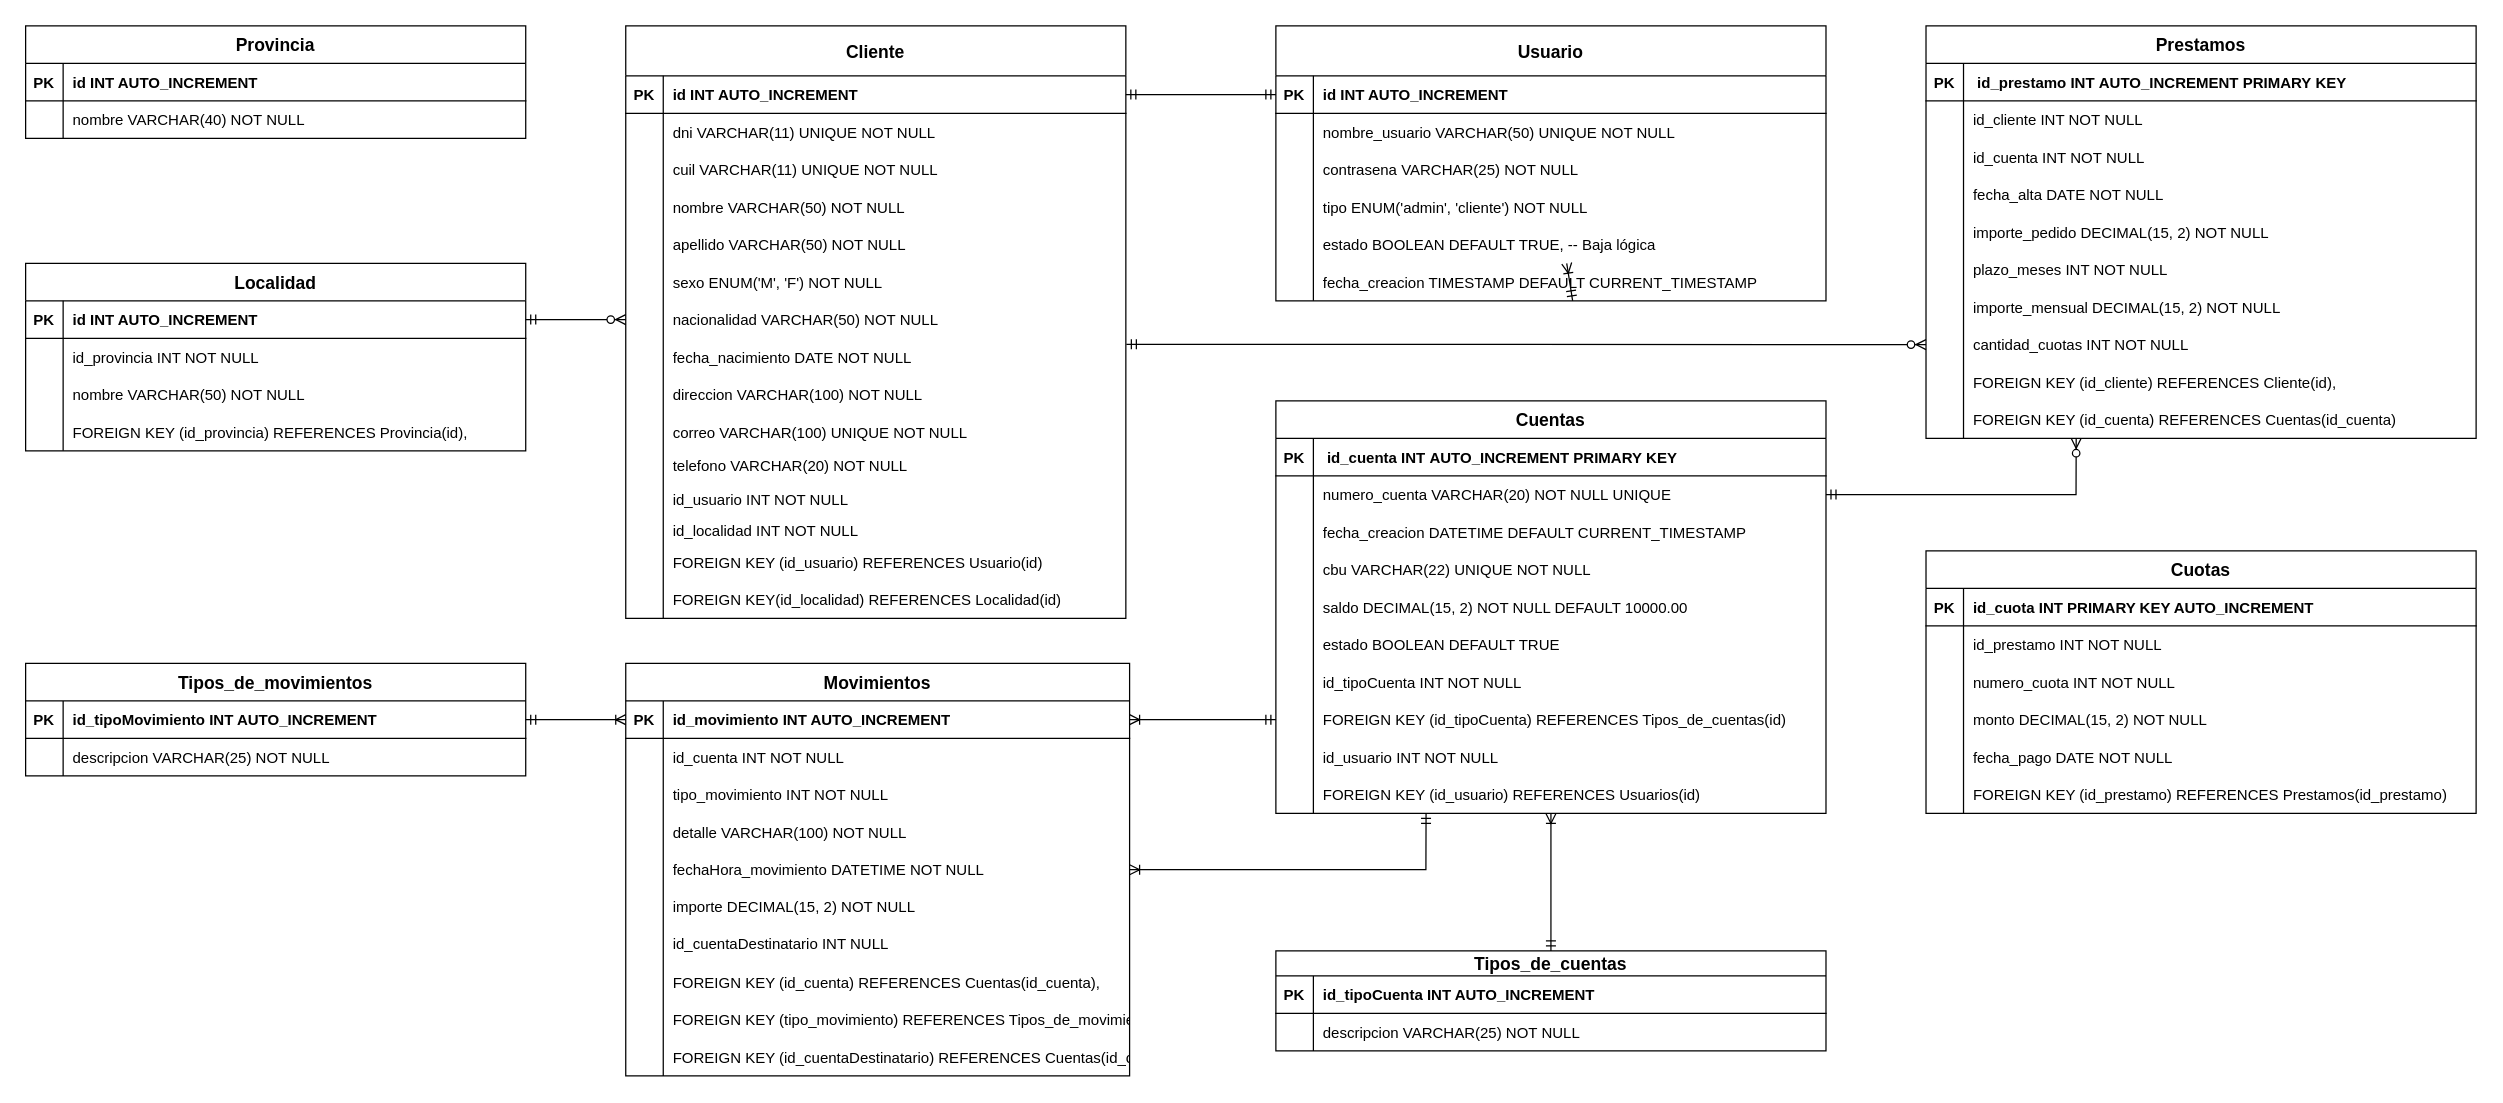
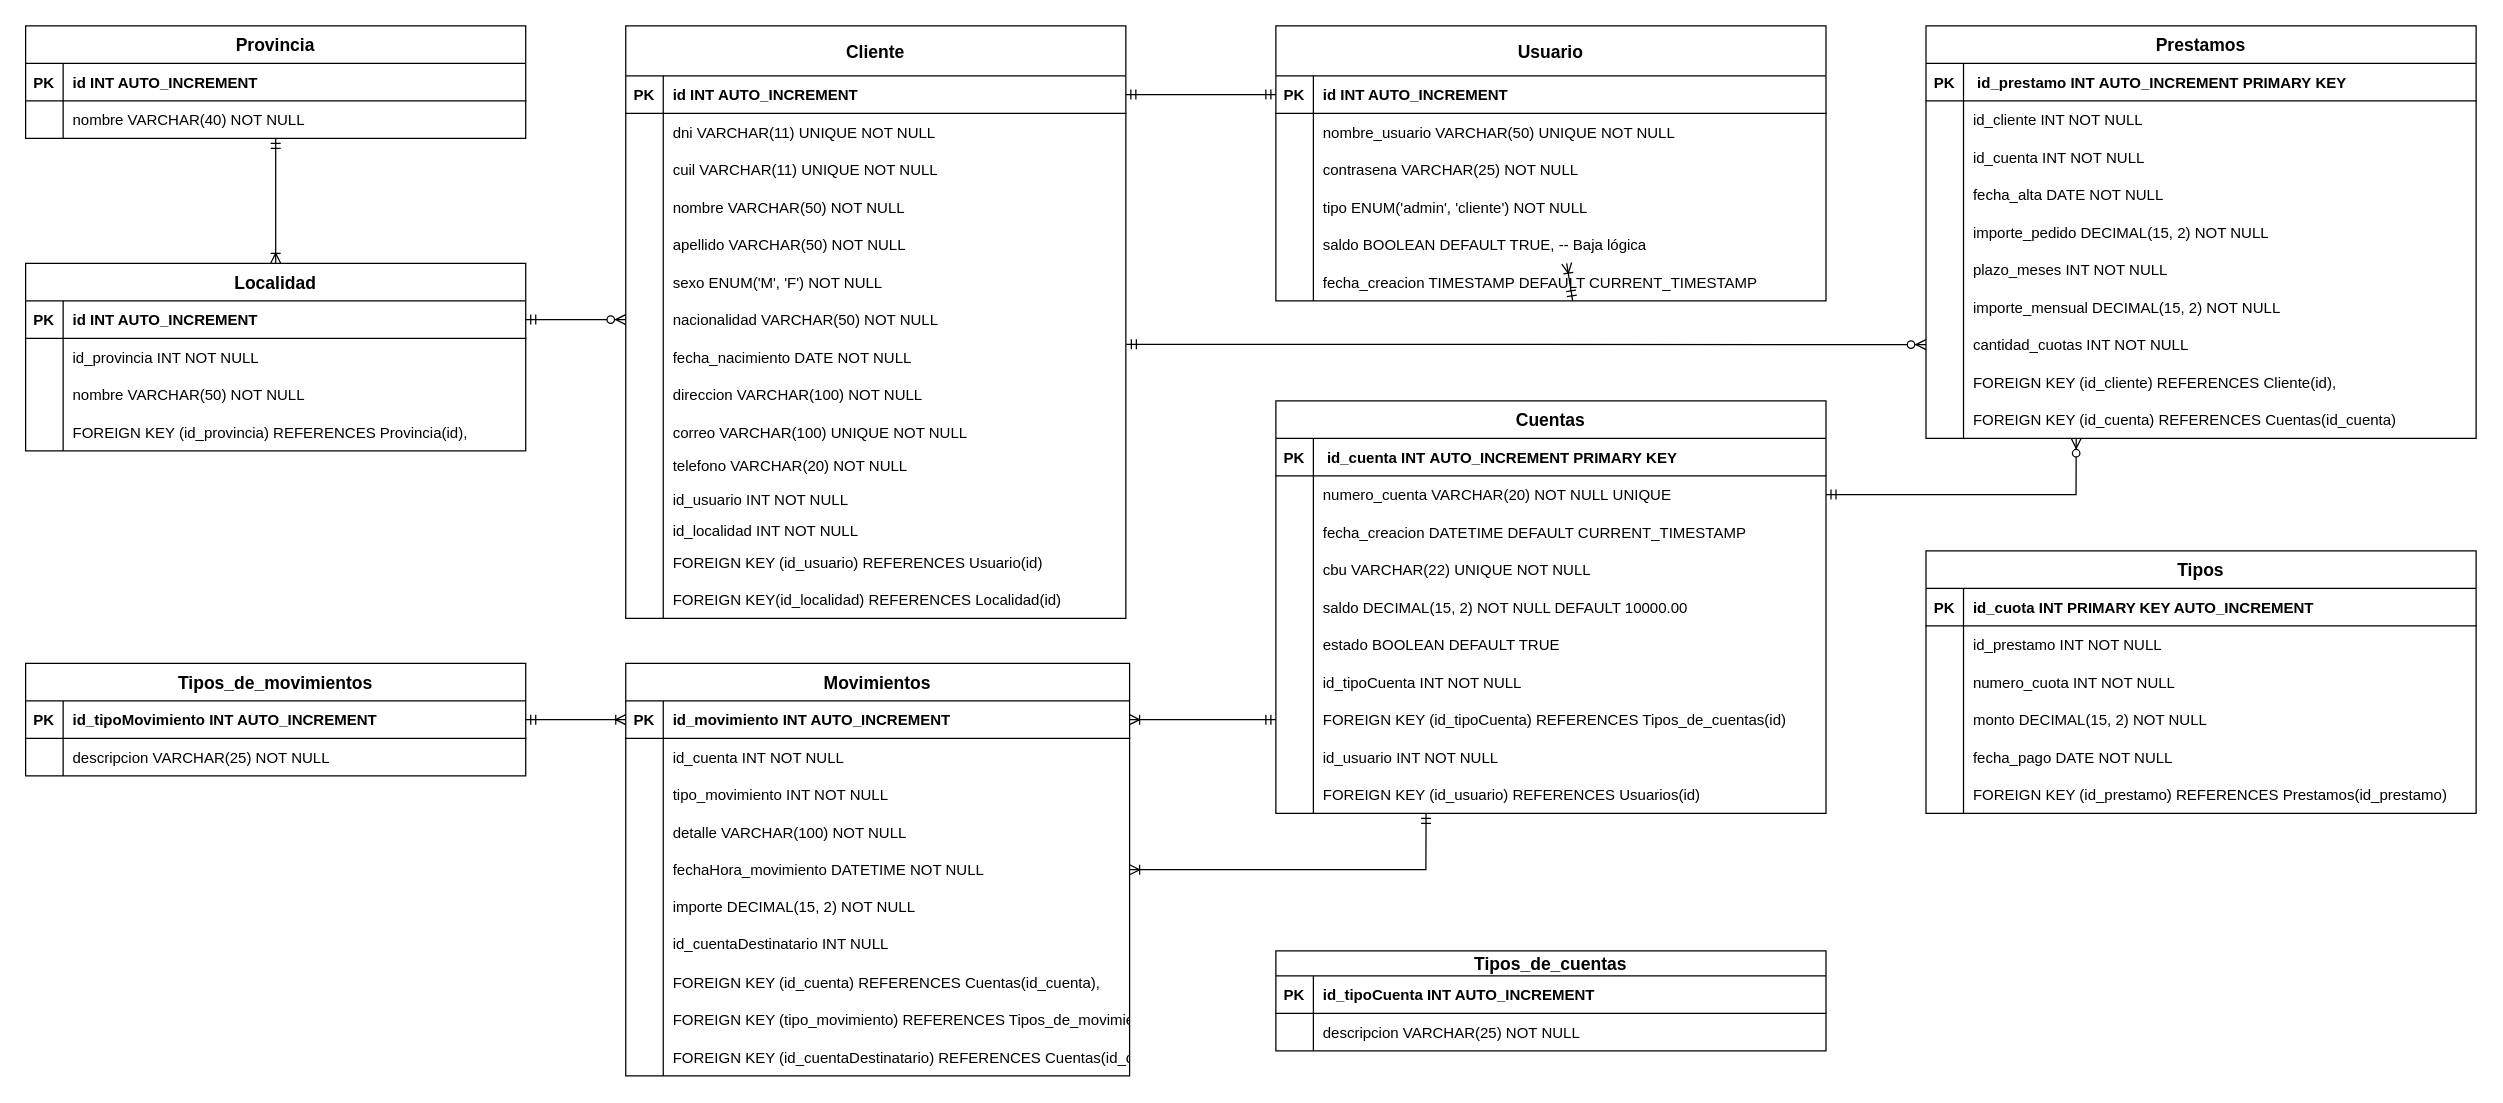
edge "Provincia" -- "Localidad": added
node "estado BOOLEAN DEFAULT TRUE, -- Baja lógica": label "estado BOOLEAN DEFAULT TRUE, -- Baja lógica" -> "saldo BOOLEAN DEFAULT TRUE, -- Baja lógica"
node "Cuotas": label "Cuotas" -> "Tipos"
edge "Cuentas" -- "Tipos_de_cuentas": removed
